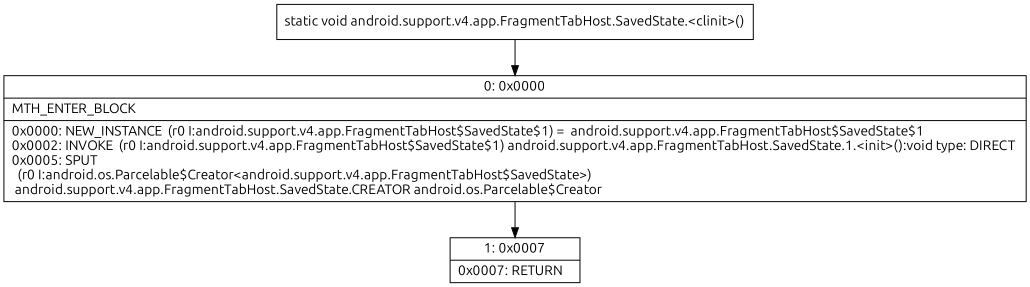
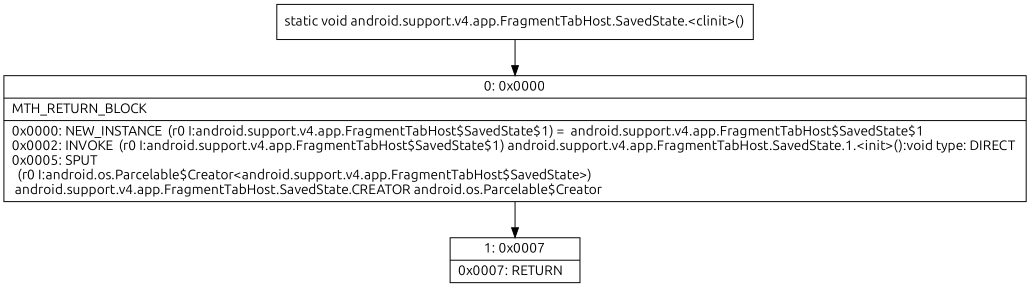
node "0: 0x0000": text "MTH_ENTER_BLOCK" -> "MTH_RETURN_BLOCK"
